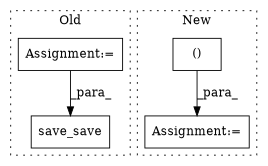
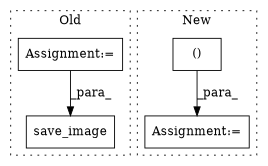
node "save_save": label "save_save" -> "save_image"
